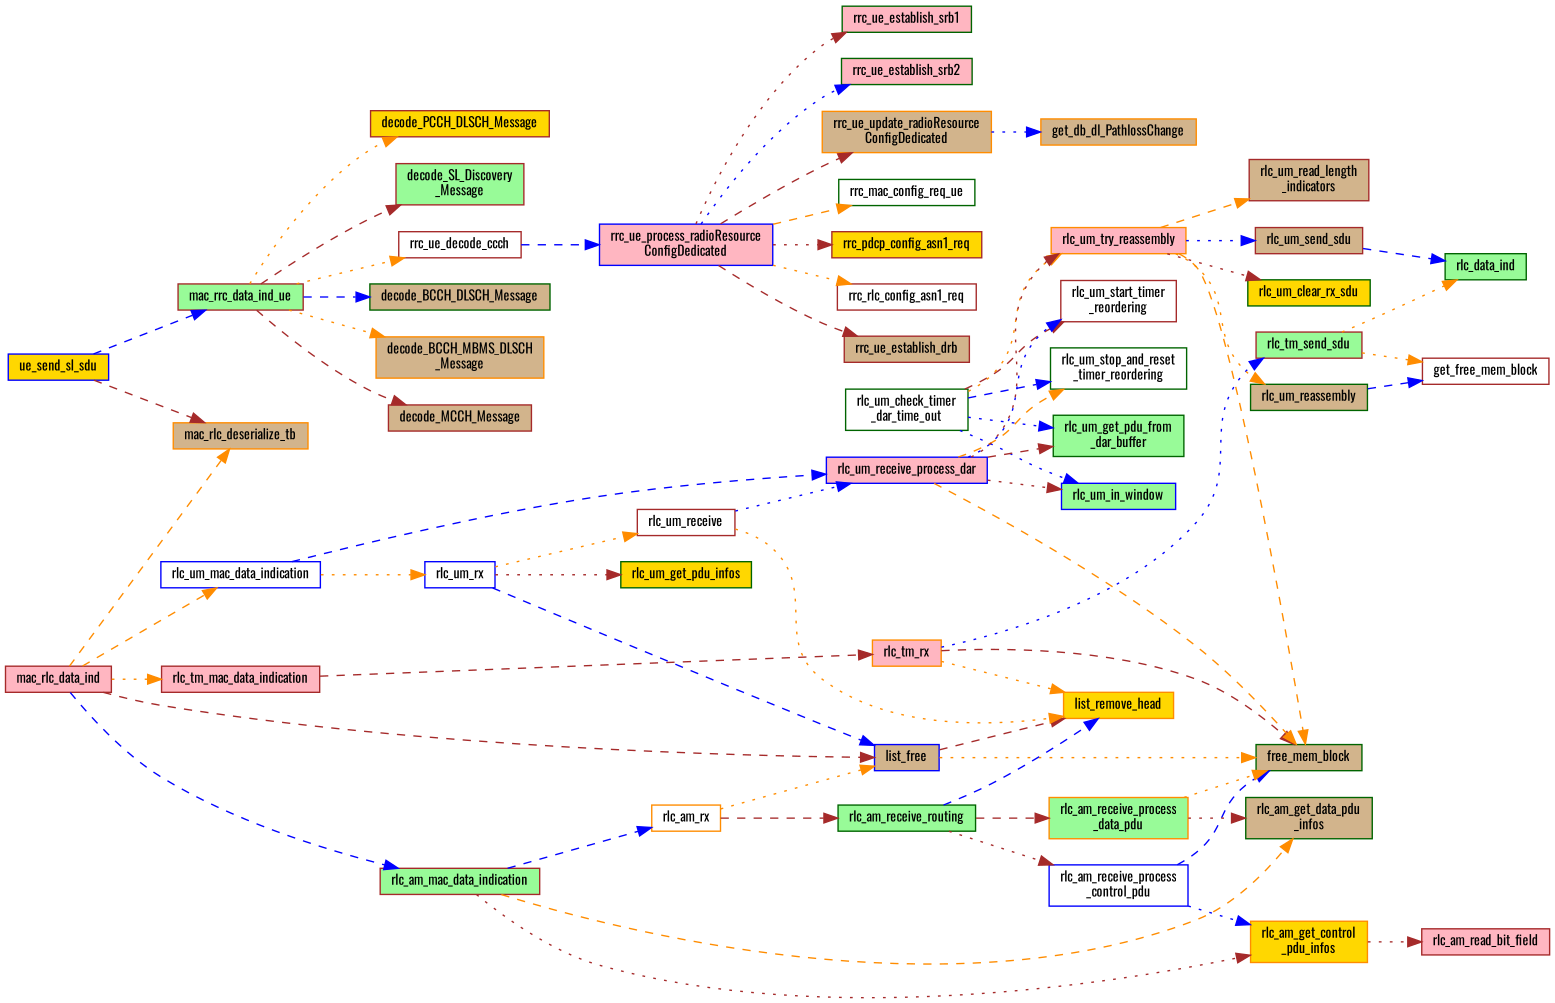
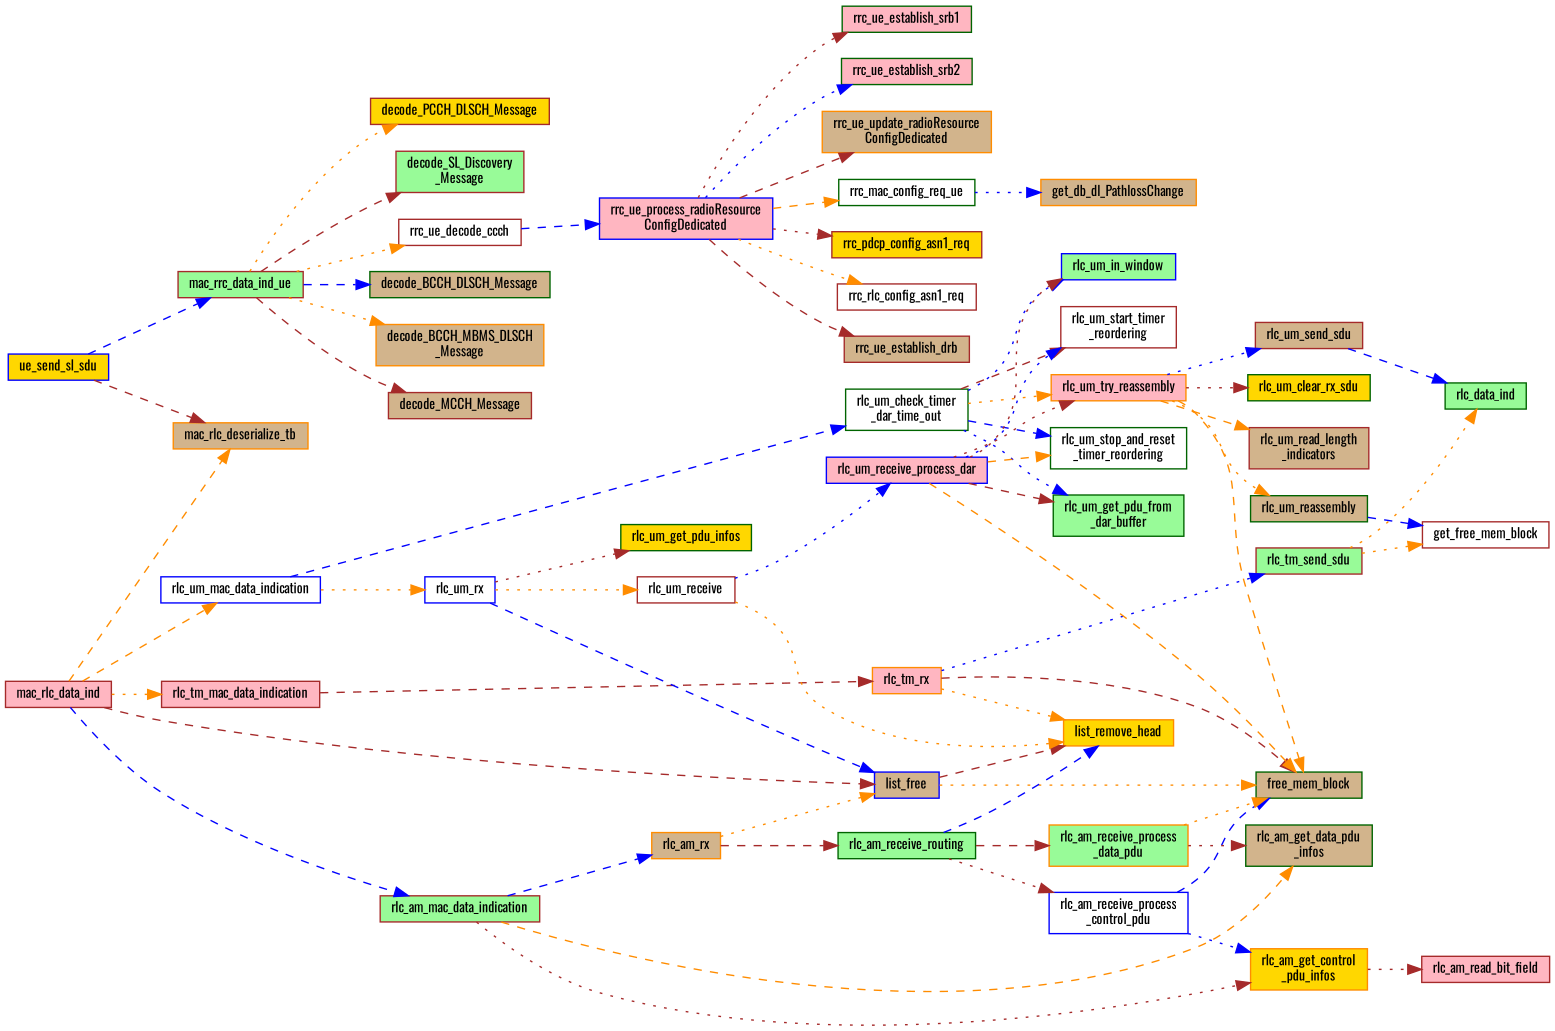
edge "rrc_ue_update_radioResource ConfigDedicated" -> "get_db_dl_PathlossChange": now "rrc_mac_config_req_ue" -> "get_db_dl_PathlossChange"
edge "rlc_um_mac_data_indication" -> "rlc_um_receive_process_dar": now "rlc_um_mac_data_indication" -> "rlc_um_check_timer _dar_time_out"
node "rlc_am_rx": fillcolor white -> tan
